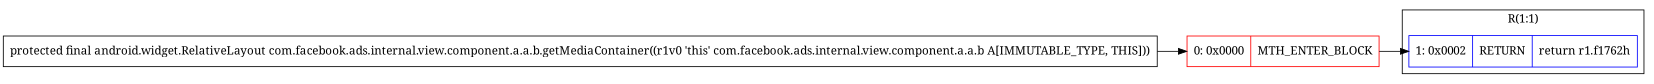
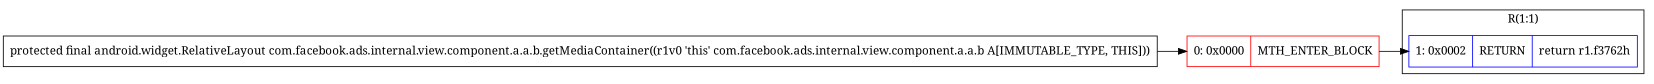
node "1: 0x0002": text "return r1.f1762h" -> "return r1.f3762h"
